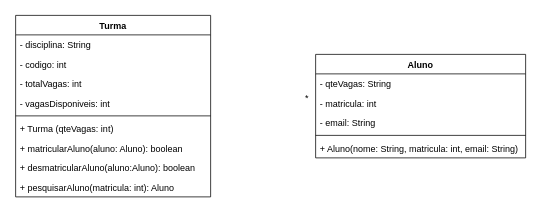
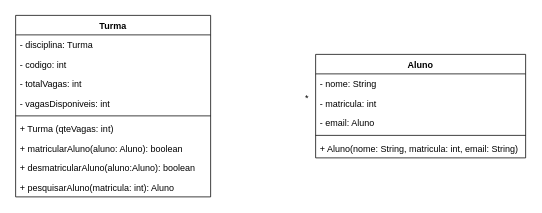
node "- disciplina: String": label "- disciplina: String" -> "- disciplina: Turma"
node "- qteVagas: String": label "- qteVagas: String" -> "- nome: String"
node "- email: String": label "- email: String" -> "- email: Aluno"
